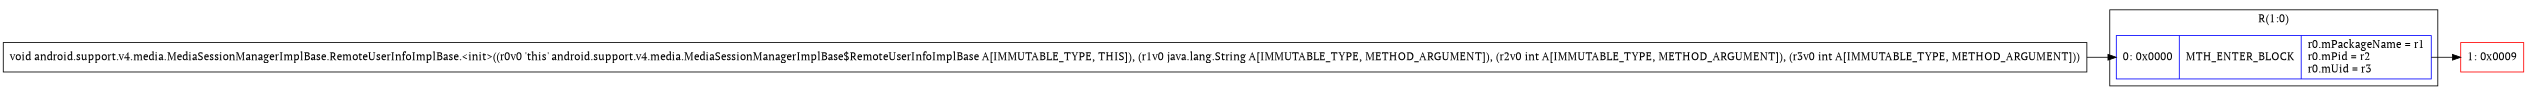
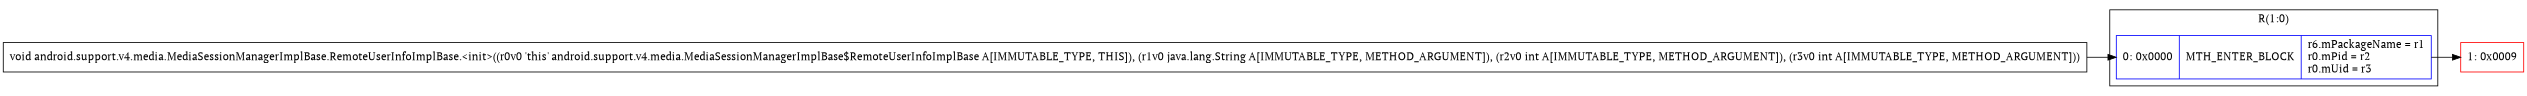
node "0: 0x0000": text "r0.mPackageName = r1" -> "r6.mPackageName = r1"
